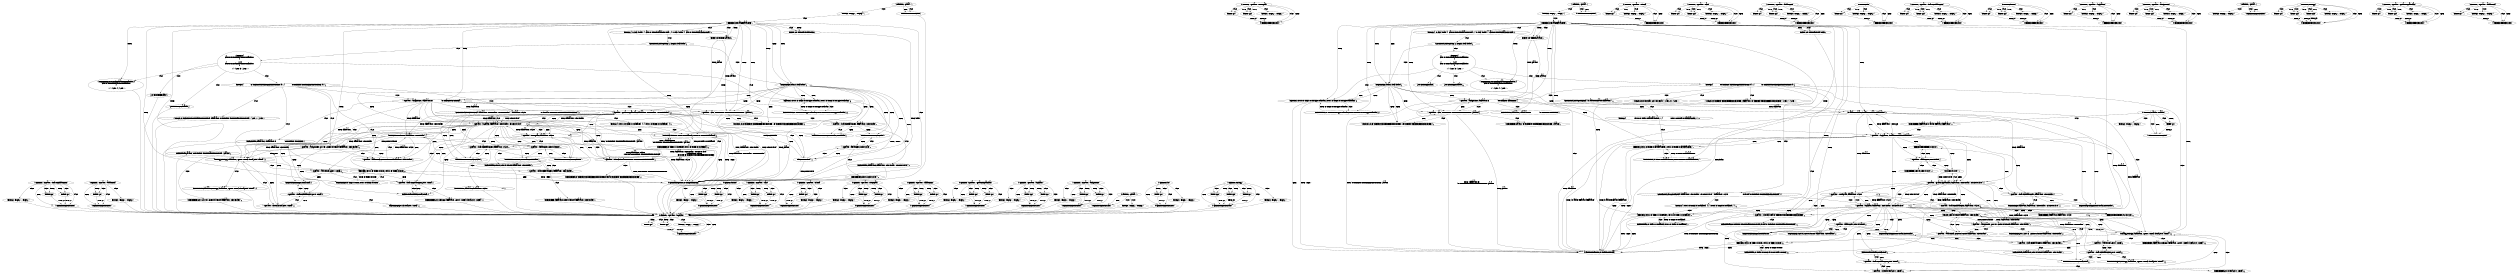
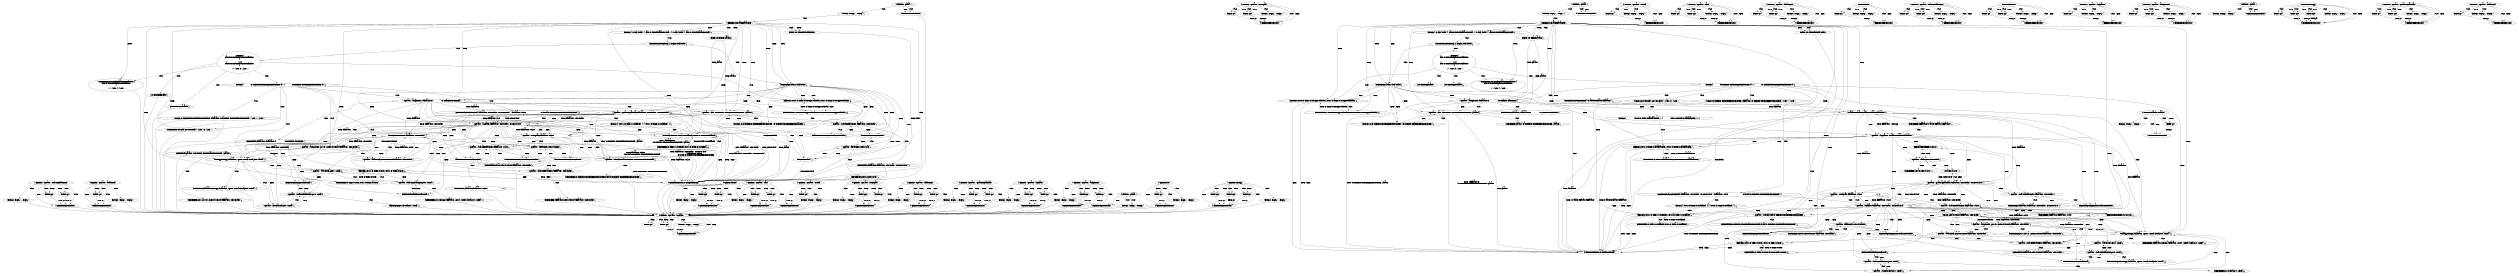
edge "(METHOD,isValidOMXParam)" -> "(IDENTIFIER,defParams,isValidOMXParam(defParams))": now "(isValidOMXParam,isValidOMXParam(defParams))" -> "(IDENTIFIER,defParams,isValidOMXParam(defParams))"
node "<(LOCAL,const PortInfo* port: PortInfo*)<SUB>16</SUB>>": added
